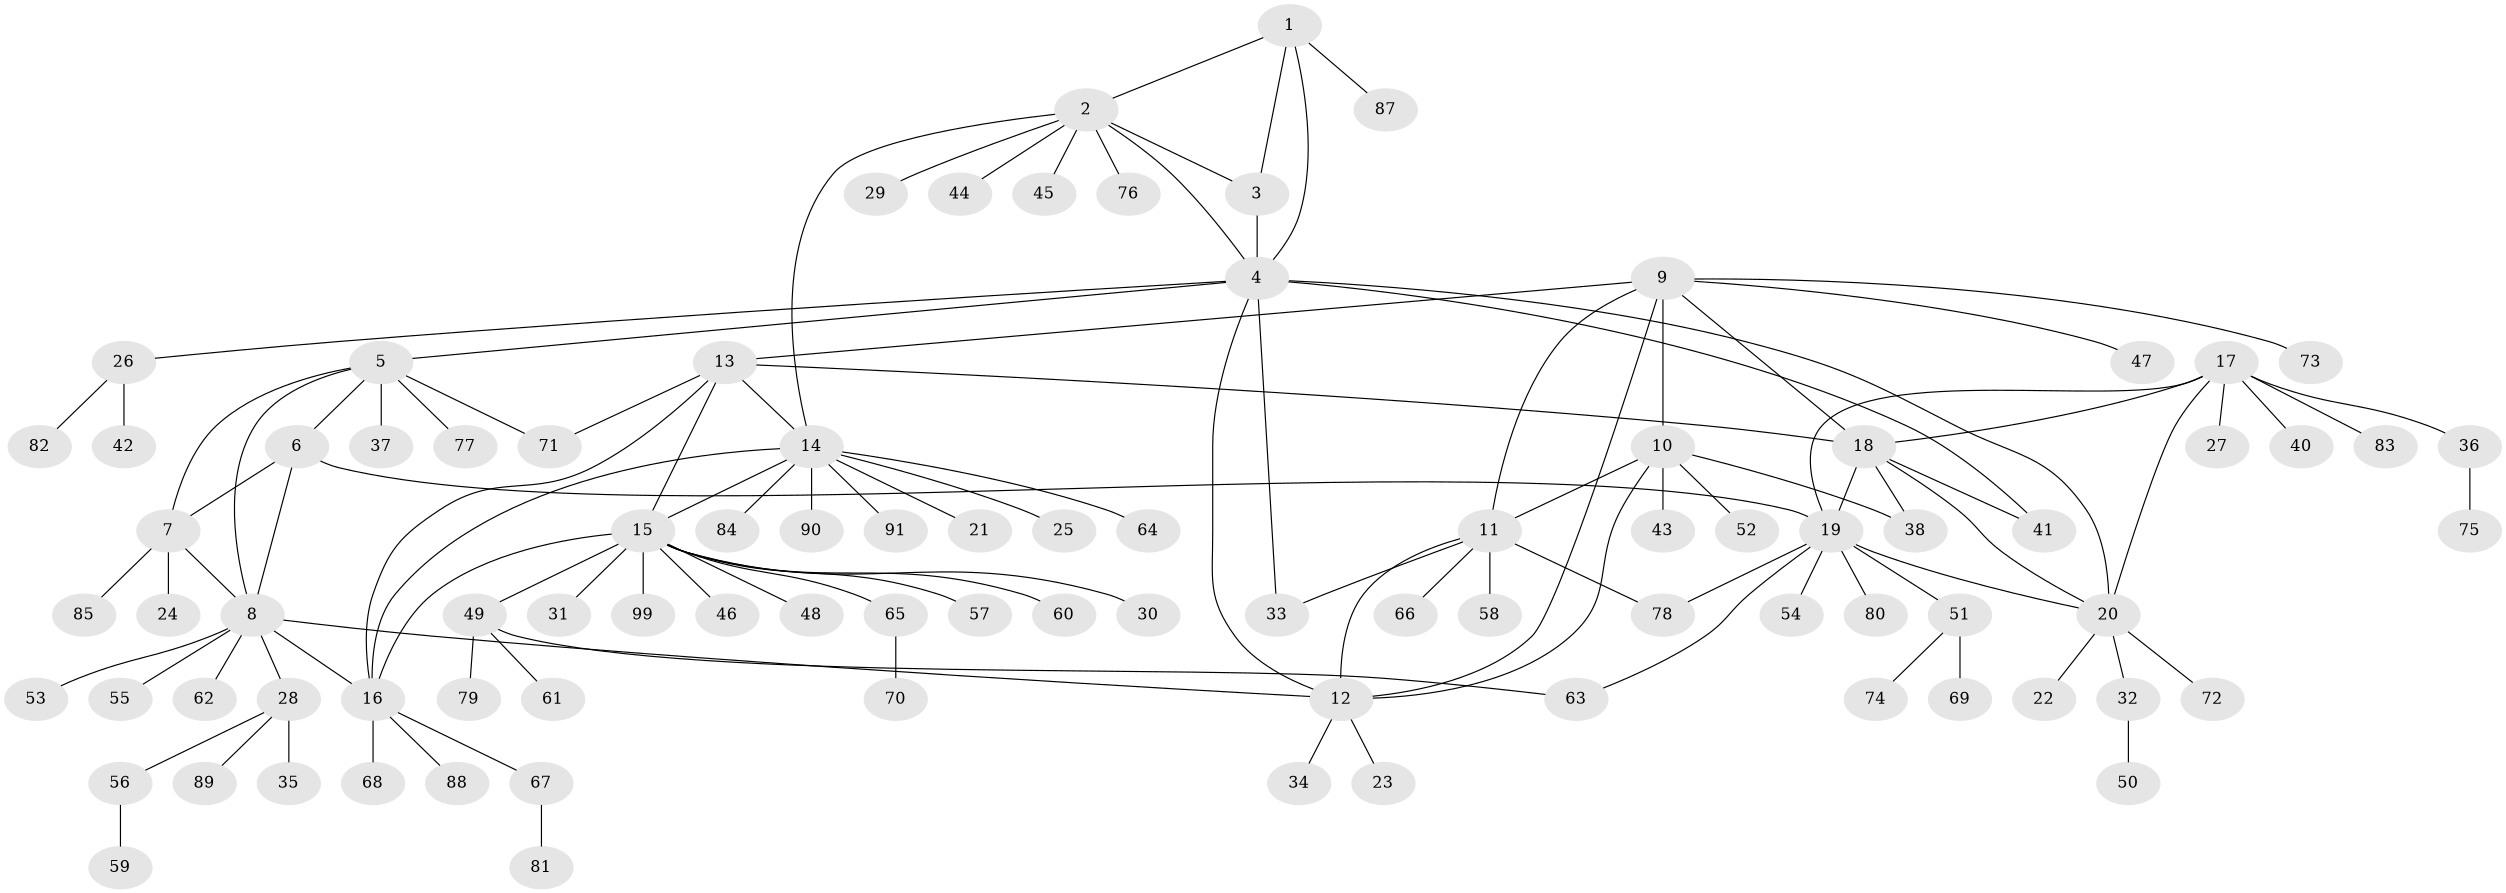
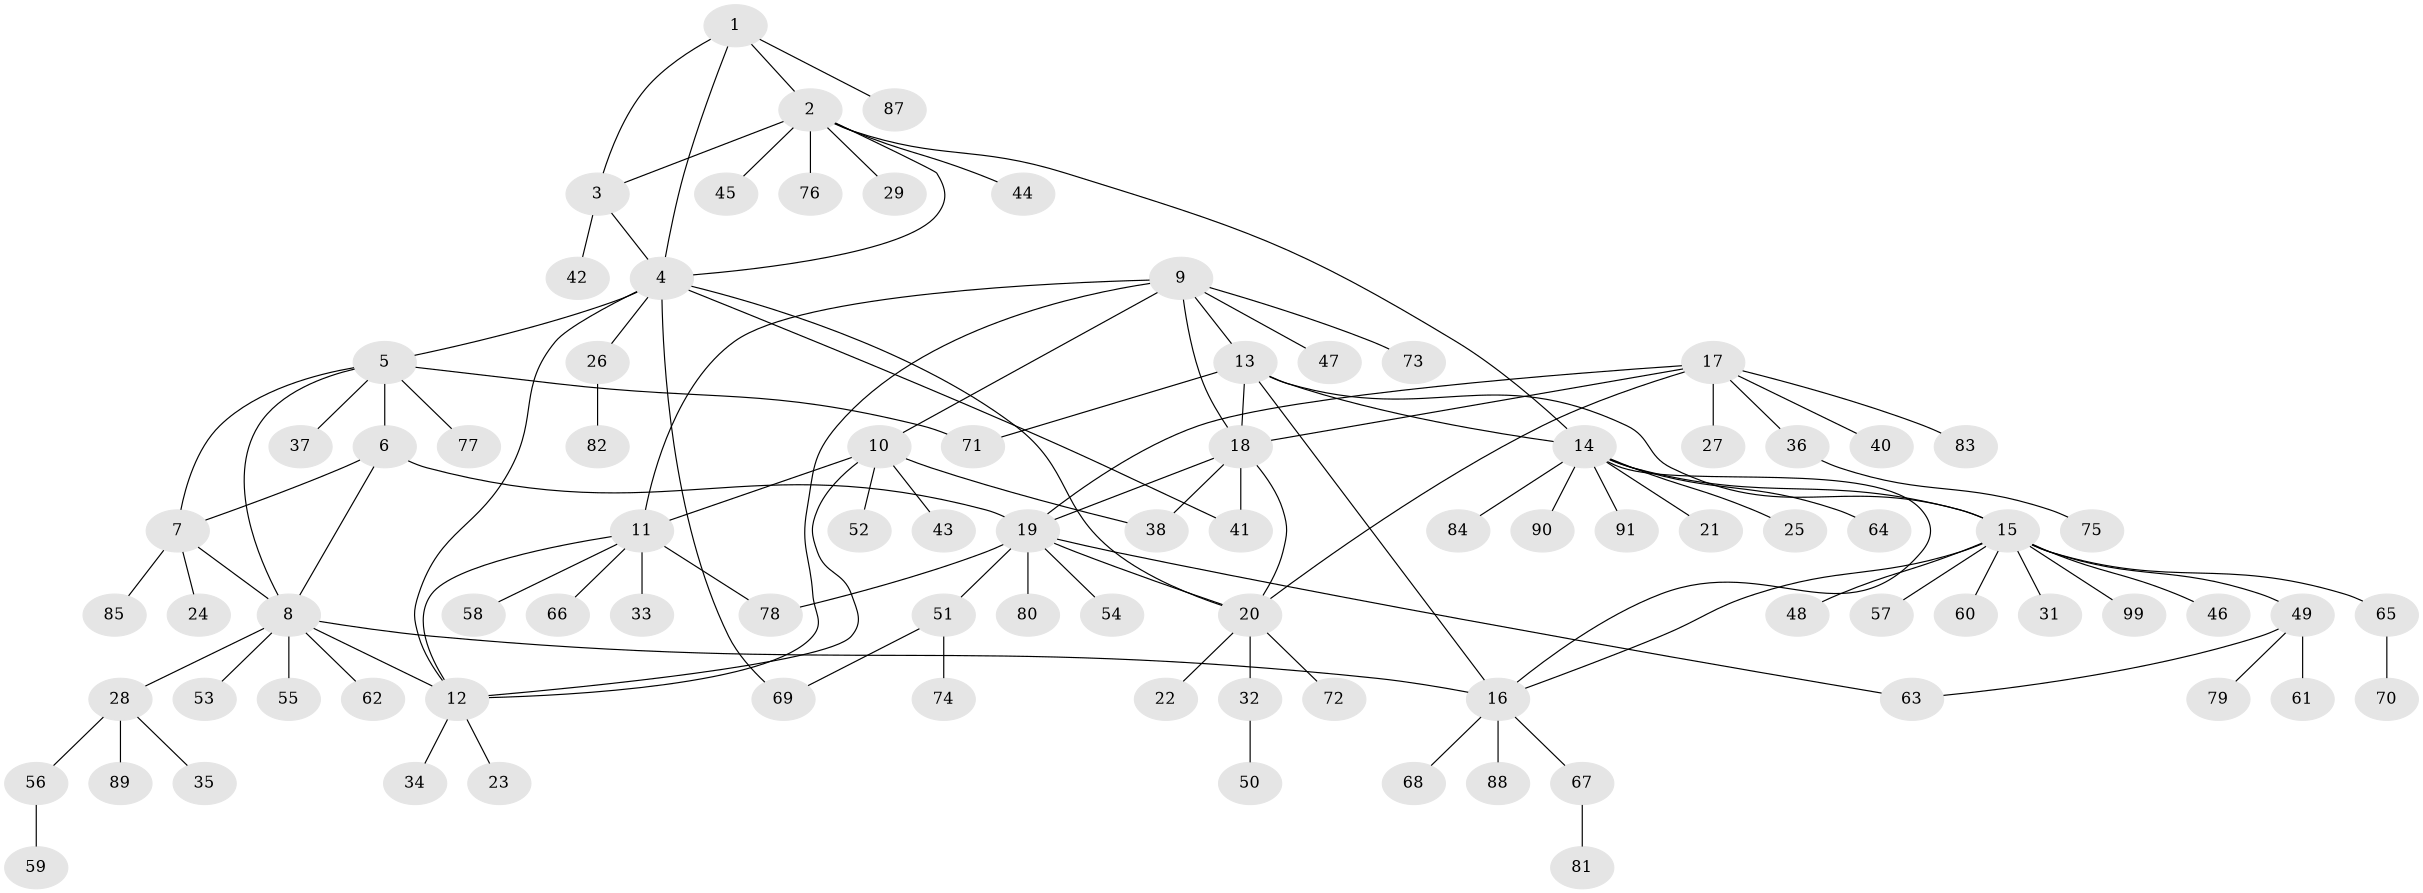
edge "26" -- "42": now "3" -- "42"
edge "4" -- "33": now "4" -- "69"
node "30": removed
